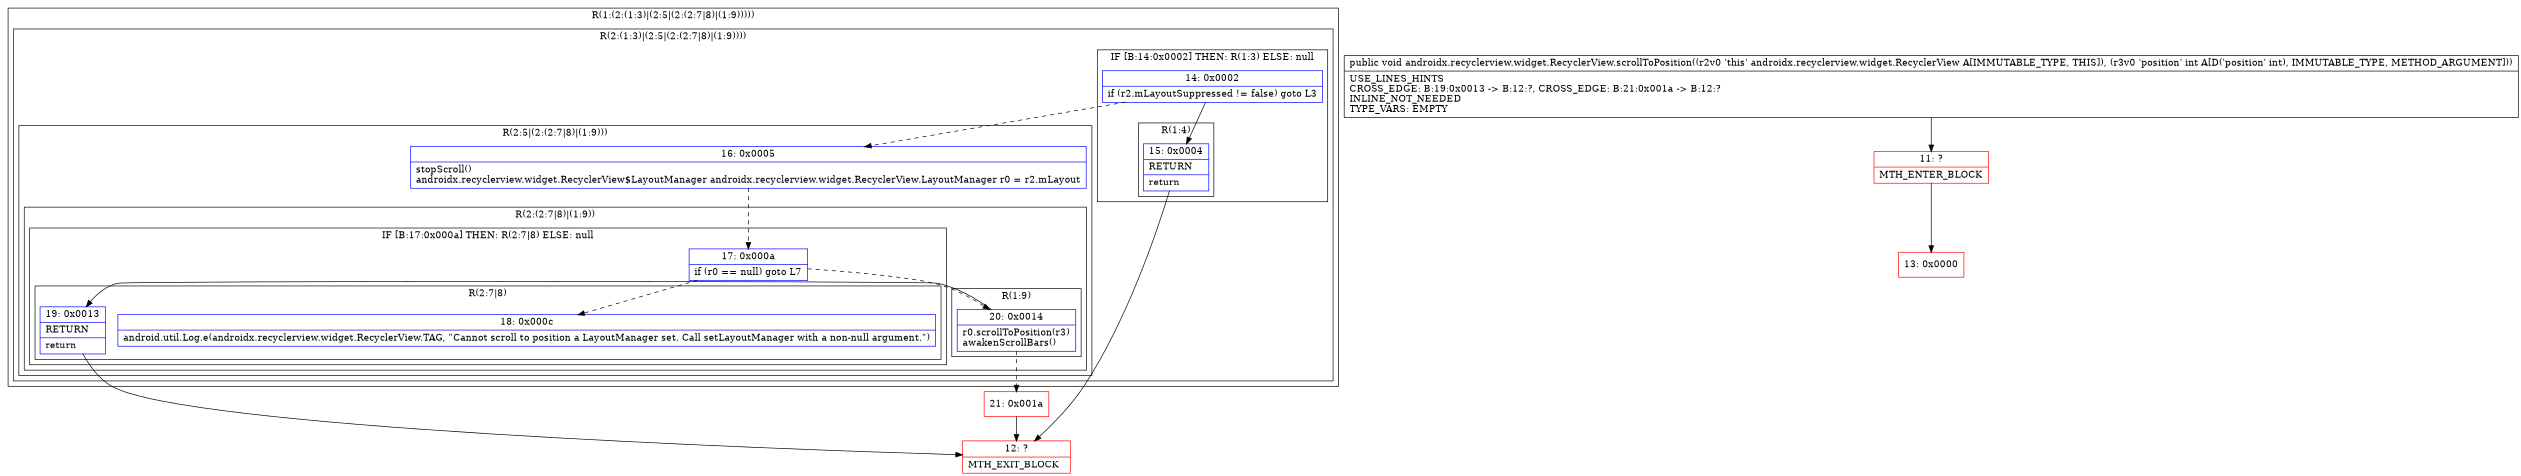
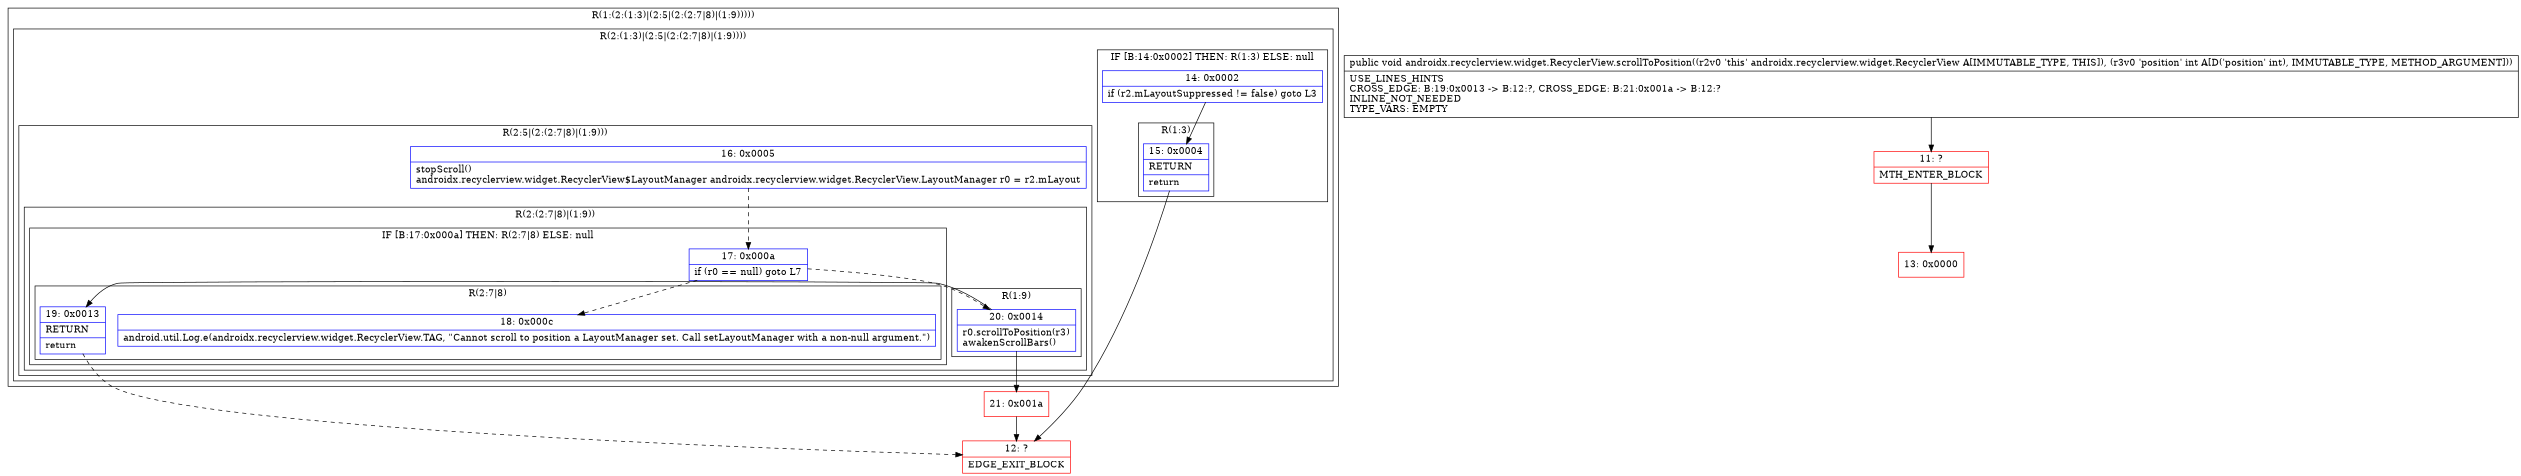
edge "14: 0x0002" -> "16: 0x0005": removed
cluster "R(1:4)": label "R(1:4)" -> "R(1:3)"
edge "20: 0x0014" -> "21: 0x001a": style dashed -> solid
edge "19: 0x0013" -> "12: ?": style solid -> dashed
node "12: ?": text "MTH_EXIT_BLOCK" -> "EDGE_EXIT_BLOCK"
